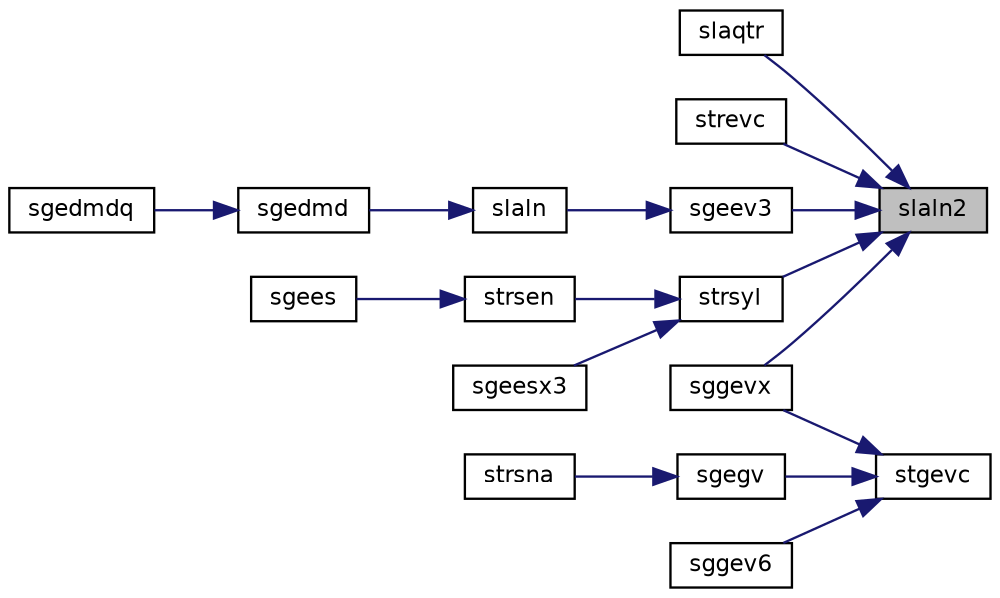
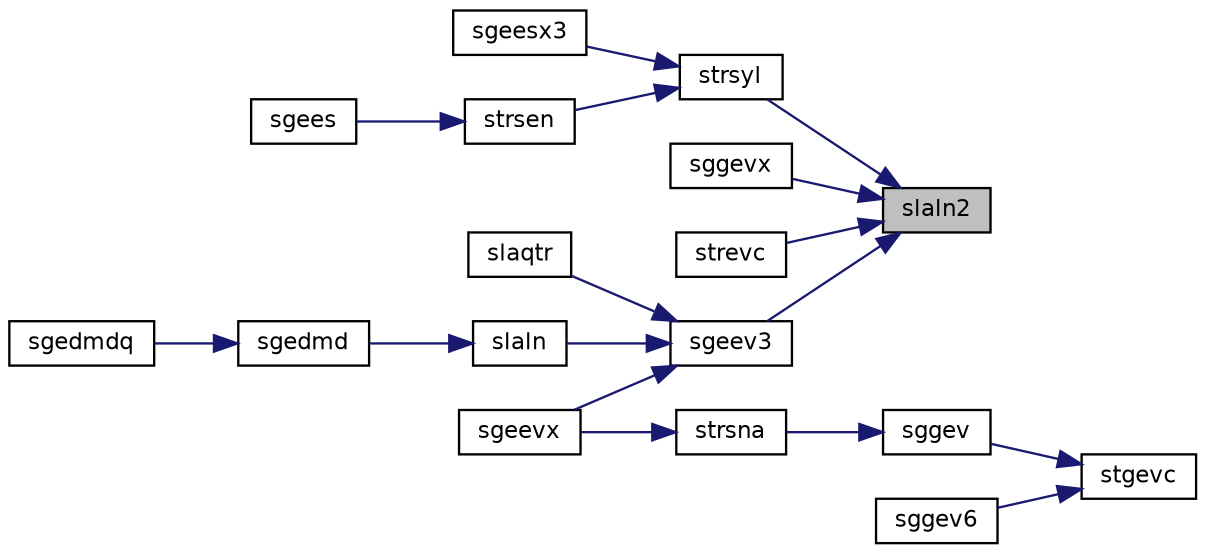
edge "slaqtr" -> "slaln2": now "slaqtr" -> "sgeev3"
edge "sggevx" -> "stgevc": removed
node "sgeevx": added
node "sgegv": label "sgegv" -> "sggev"
